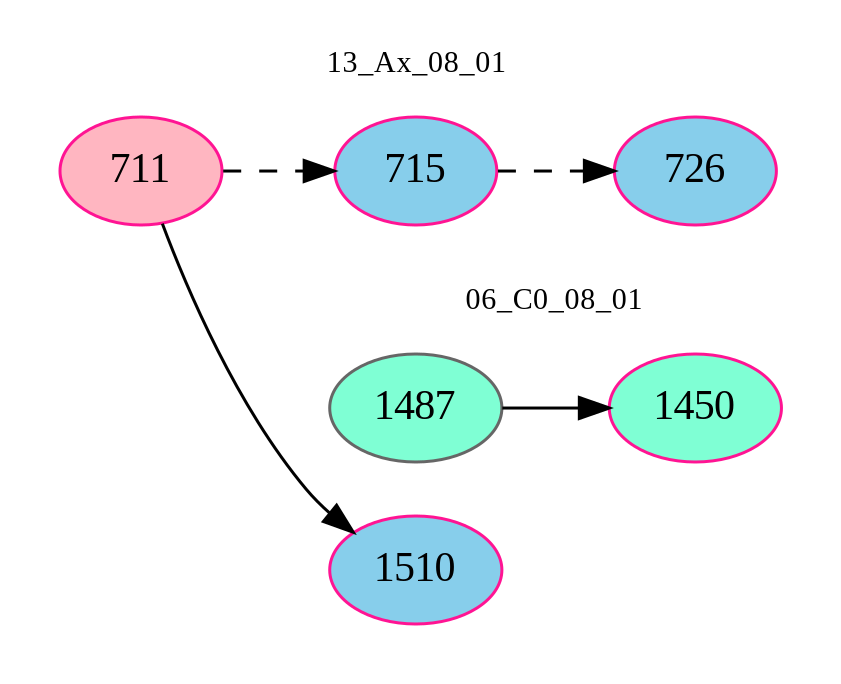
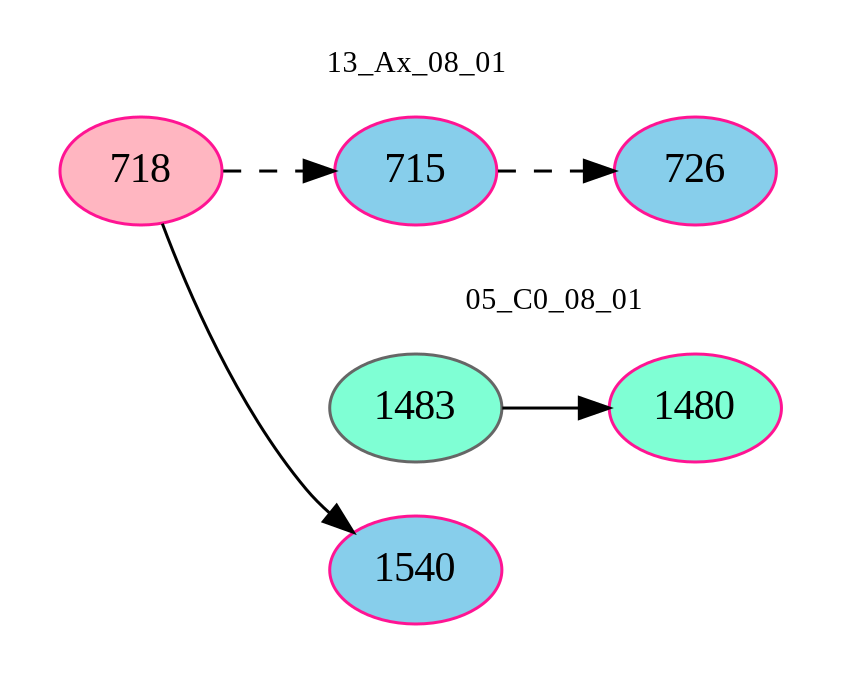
node "711": label "711" -> "718"
cluster "06_C0_08_01": label "06_C0_08_01" -> "05_C0_08_01"
node "1487": label "1487" -> "1483"
node "1450": label "1450" -> "1480"
node "1510": label "1510" -> "1540"
